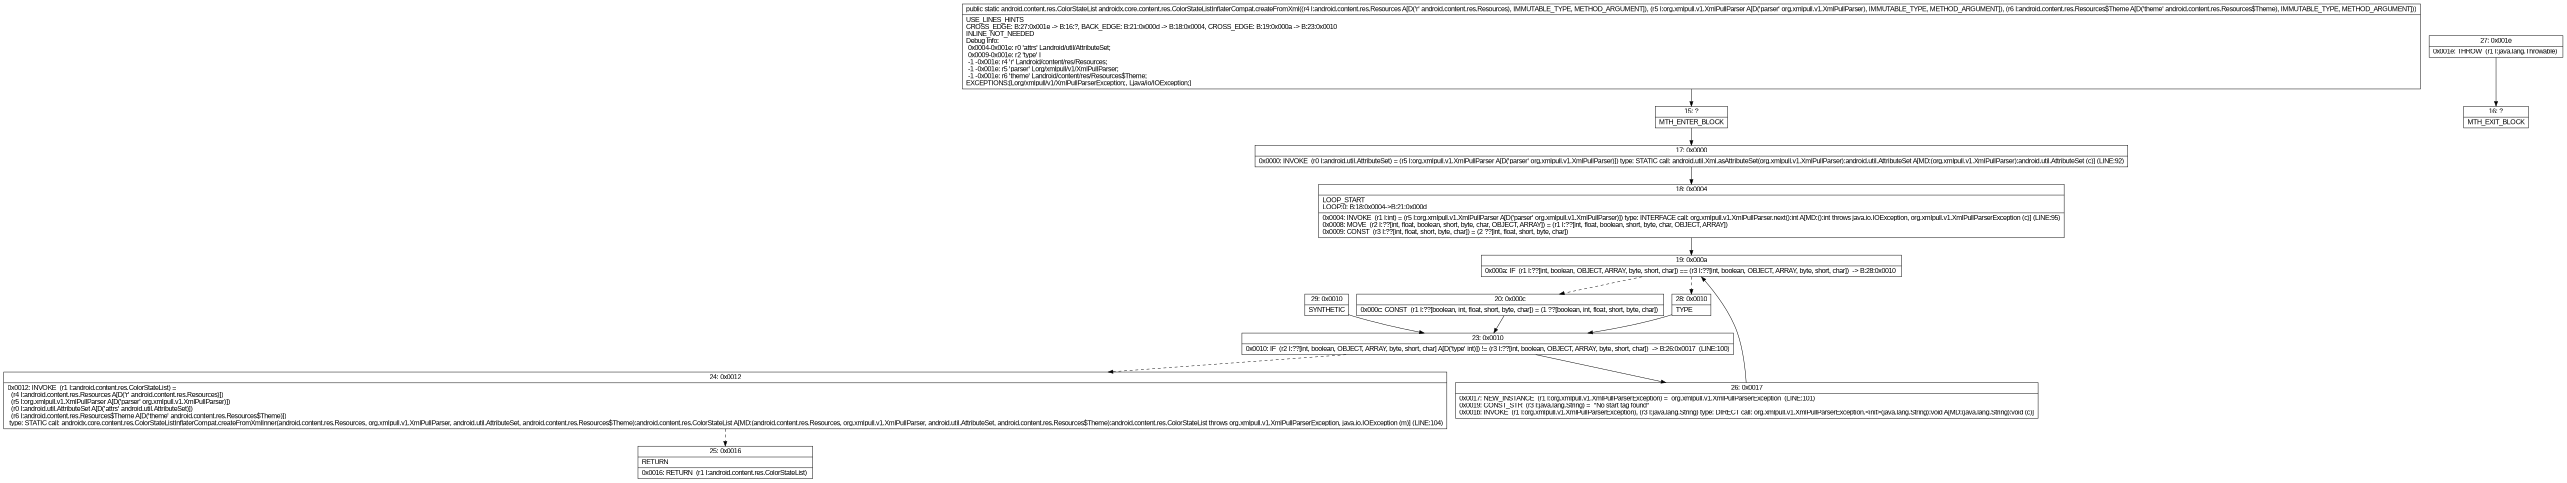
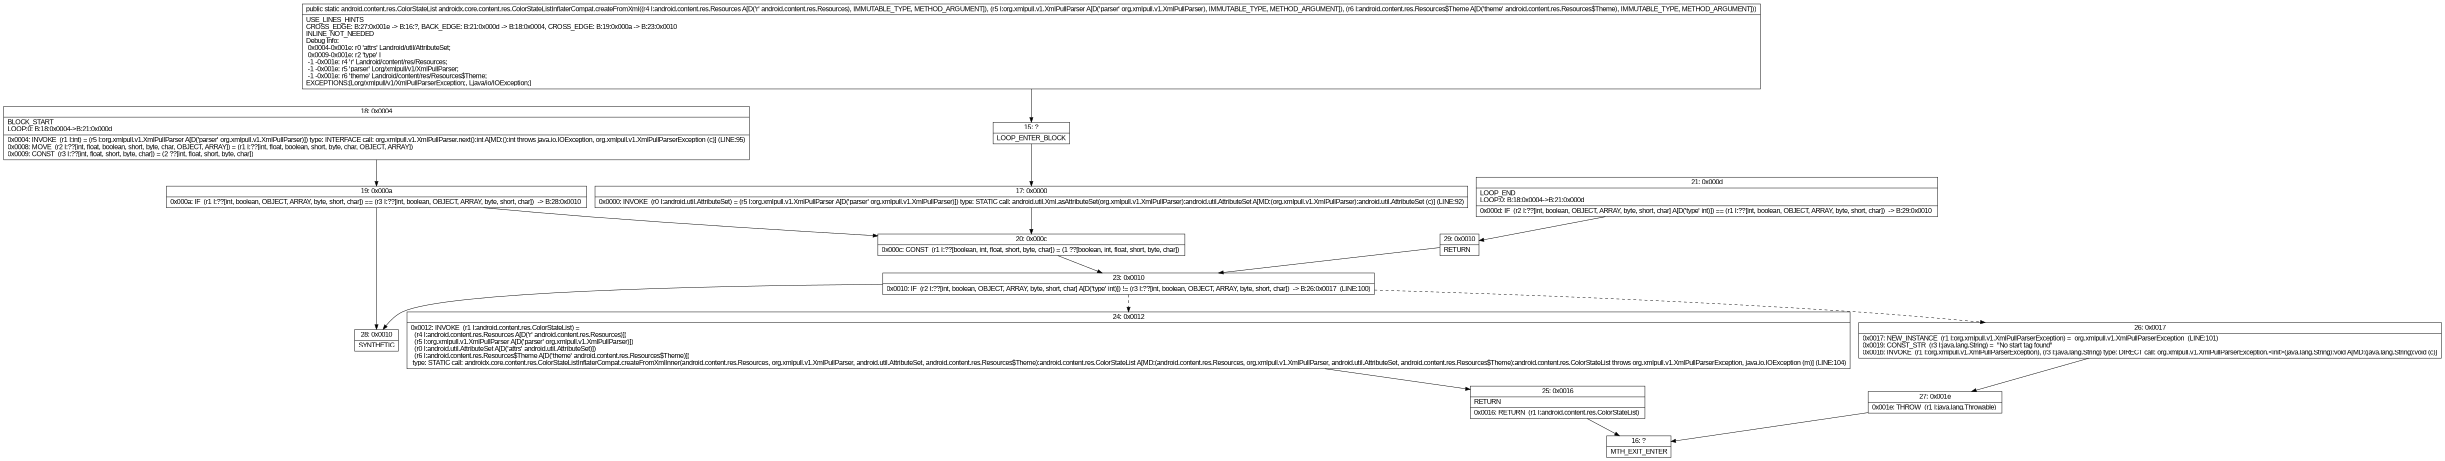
node "15: ?": text "MTH_ENTER_BLOCK" -> "LOOP_ENTER_BLOCK"
node "16: ?": text "MTH_EXIT_BLOCK" -> "MTH_EXIT_ENTER"
edge "17: 0x0000" -> "18: 0x0004": now "17: 0x0000" -> "20: 0x000c"
node "21: 0x000d": added
node "18: 0x0004": text "LOOP_START" -> "BLOCK_START"
edge "19: 0x000a" -> "28: 0x0010": style dashed -> solid
edge "19: 0x000a" -> "20: 0x000c": style dashed -> solid
node "29: 0x0010": text "SYNTHETIC" -> "RETURN"
node "28: 0x0010": text "TYPE" -> "SYNTHETIC"
edge "28: 0x0010" -> "23: 0x0010": reversed
edge "26: 0x0017" -> "19: 0x000a": now "26: 0x0017" -> "27: 0x001e"
edge "23: 0x0010" -> "26: 0x0017": style solid -> dashed
edge "25: 0x0016" -> "16: ?": added
edge "24: 0x0012" -> "25: 0x0016": style dashed -> solid
